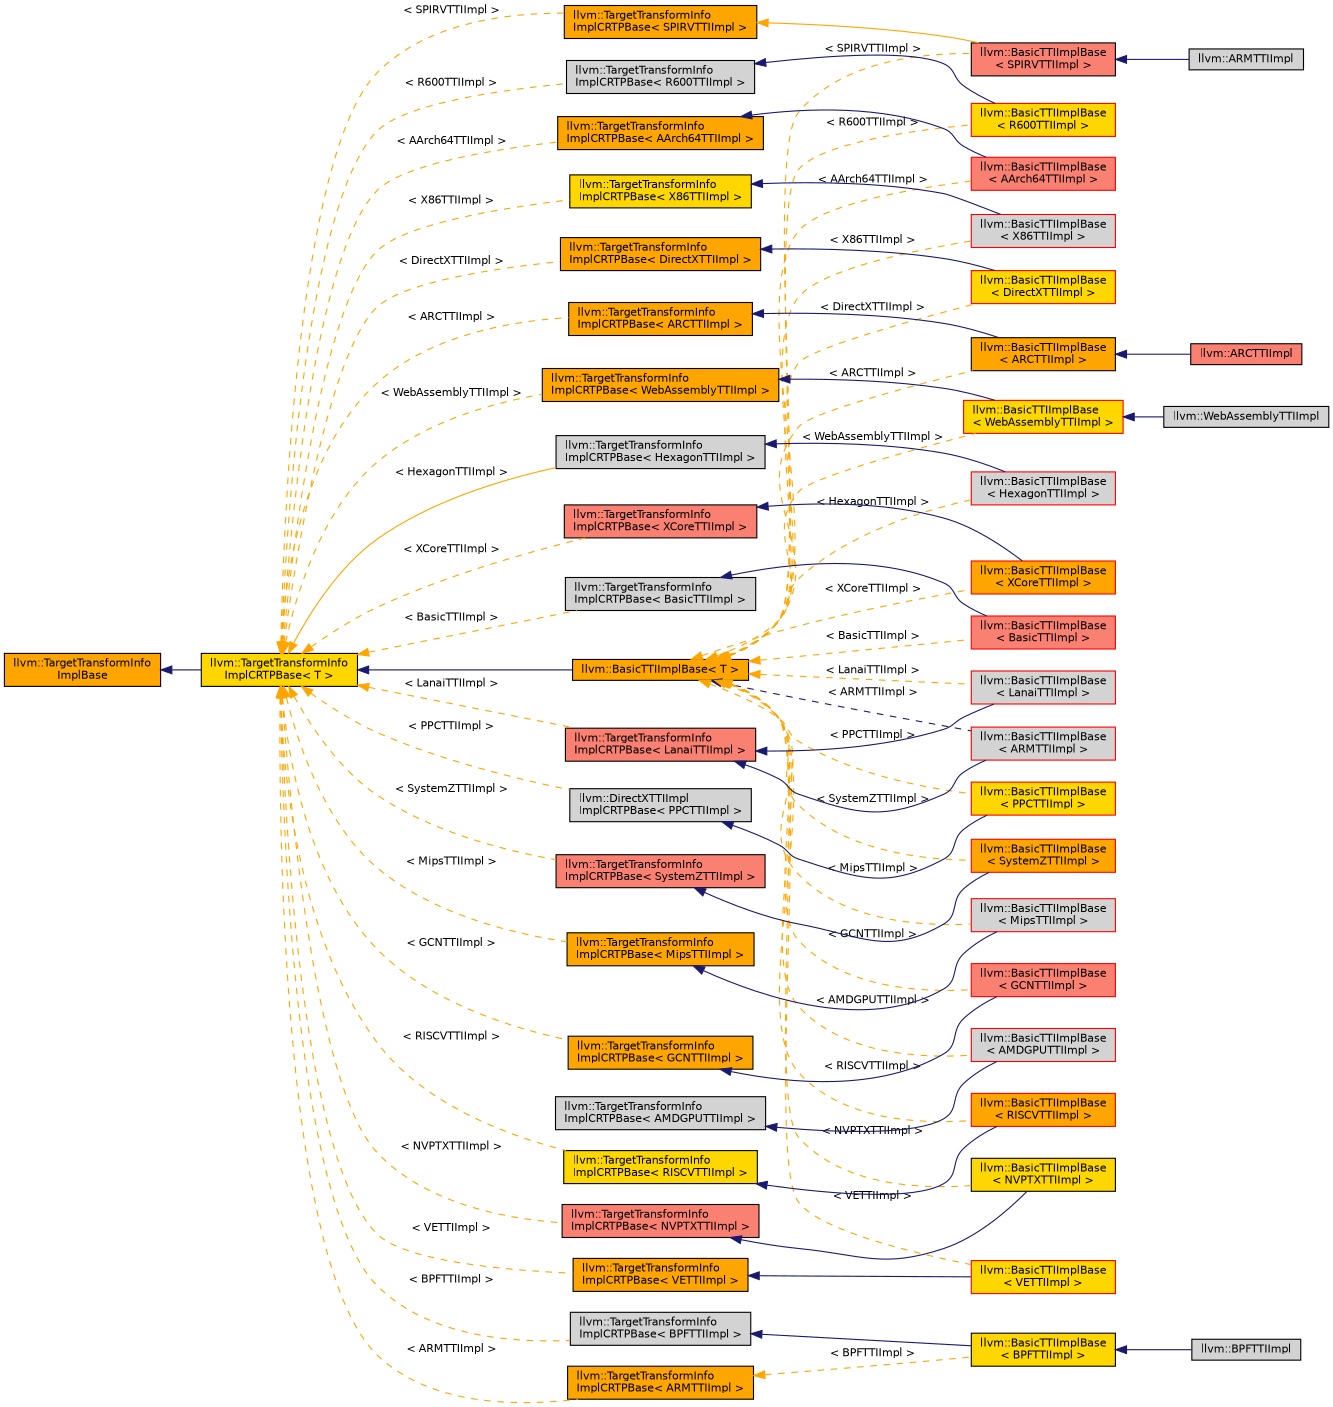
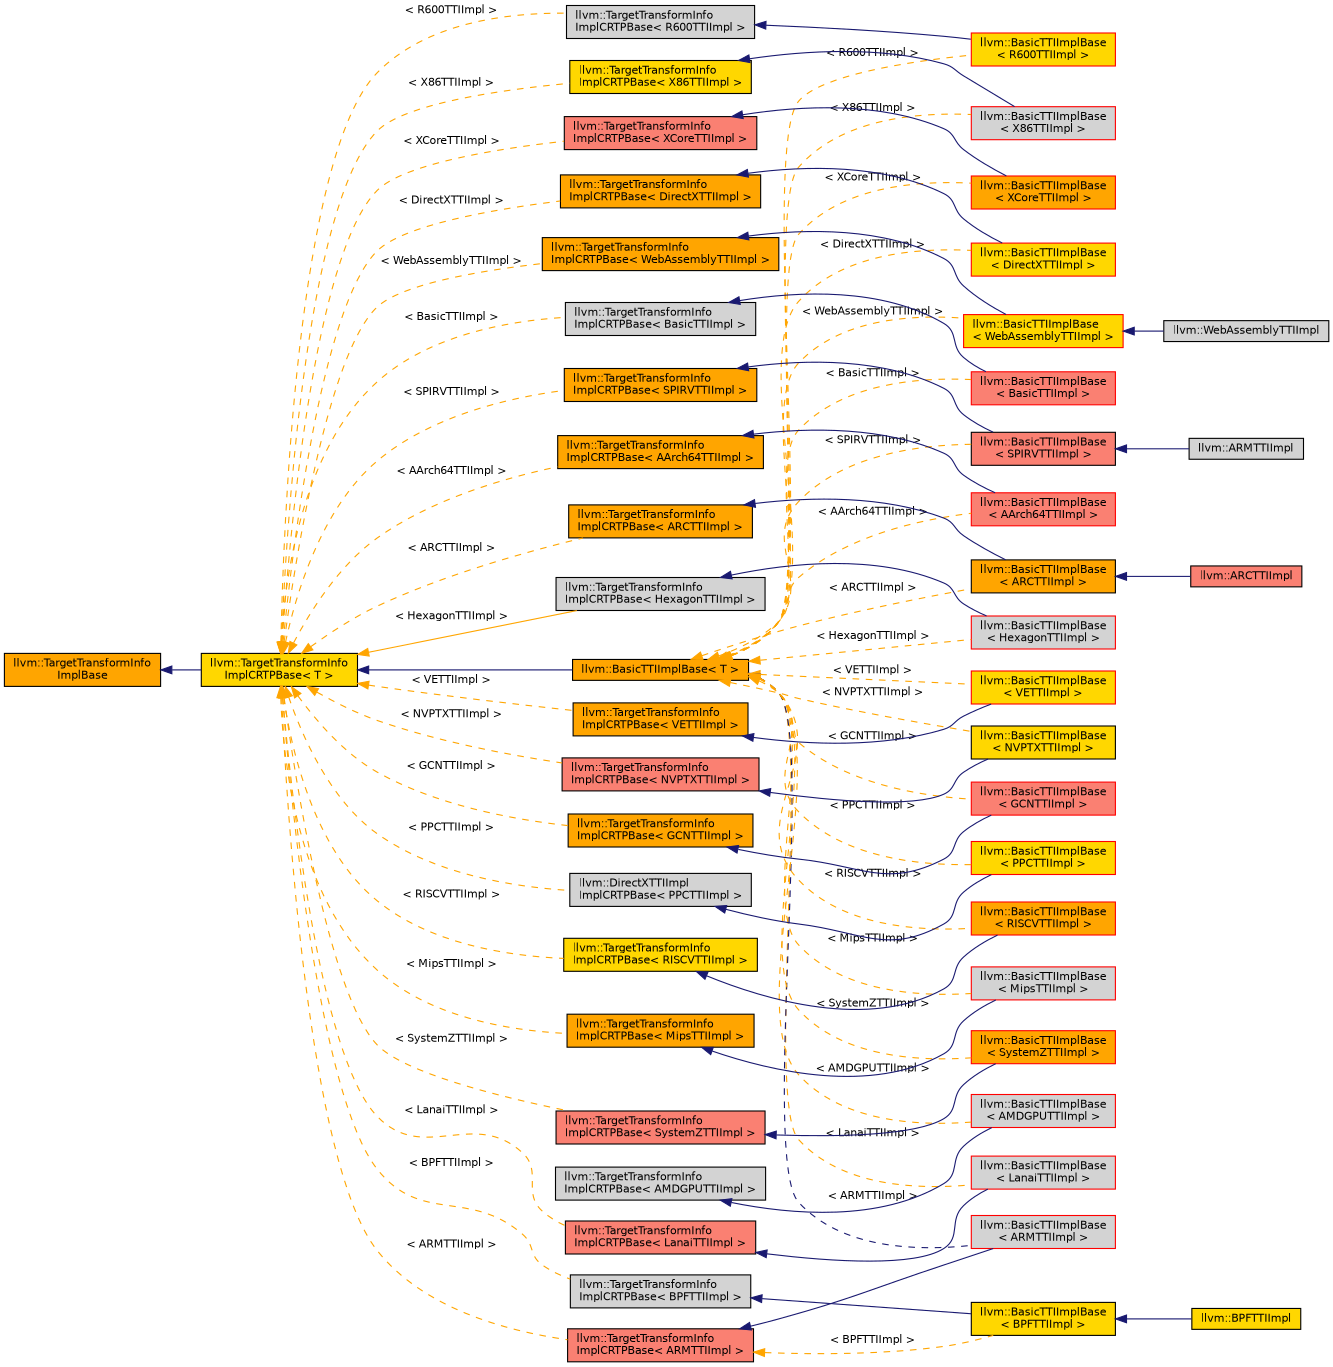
edge "llvm::BasicTTIImplBase < SPIRVTTIImpl >" -> "llvm::TargetTransformInfo ImplCRTPBase< SPIRVTTIImpl >": color orange -> midnightblue
edge "llvm::BasicTTIImplBase < ARMTTIImpl >" -> "llvm::TargetTransformInfo ImplCRTPBase< LanaiTTIImpl >": now "llvm::BasicTTIImplBase < ARMTTIImpl >" -> "llvm::TargetTransformInfo ImplCRTPBase< ARMTTIImpl >"
node "llvm::BPFTTIImpl": fillcolor lightgrey -> gold
node "llvm::TargetTransformInfo ImplCRTPBase< ARMTTIImpl >": fillcolor orange -> salmon
